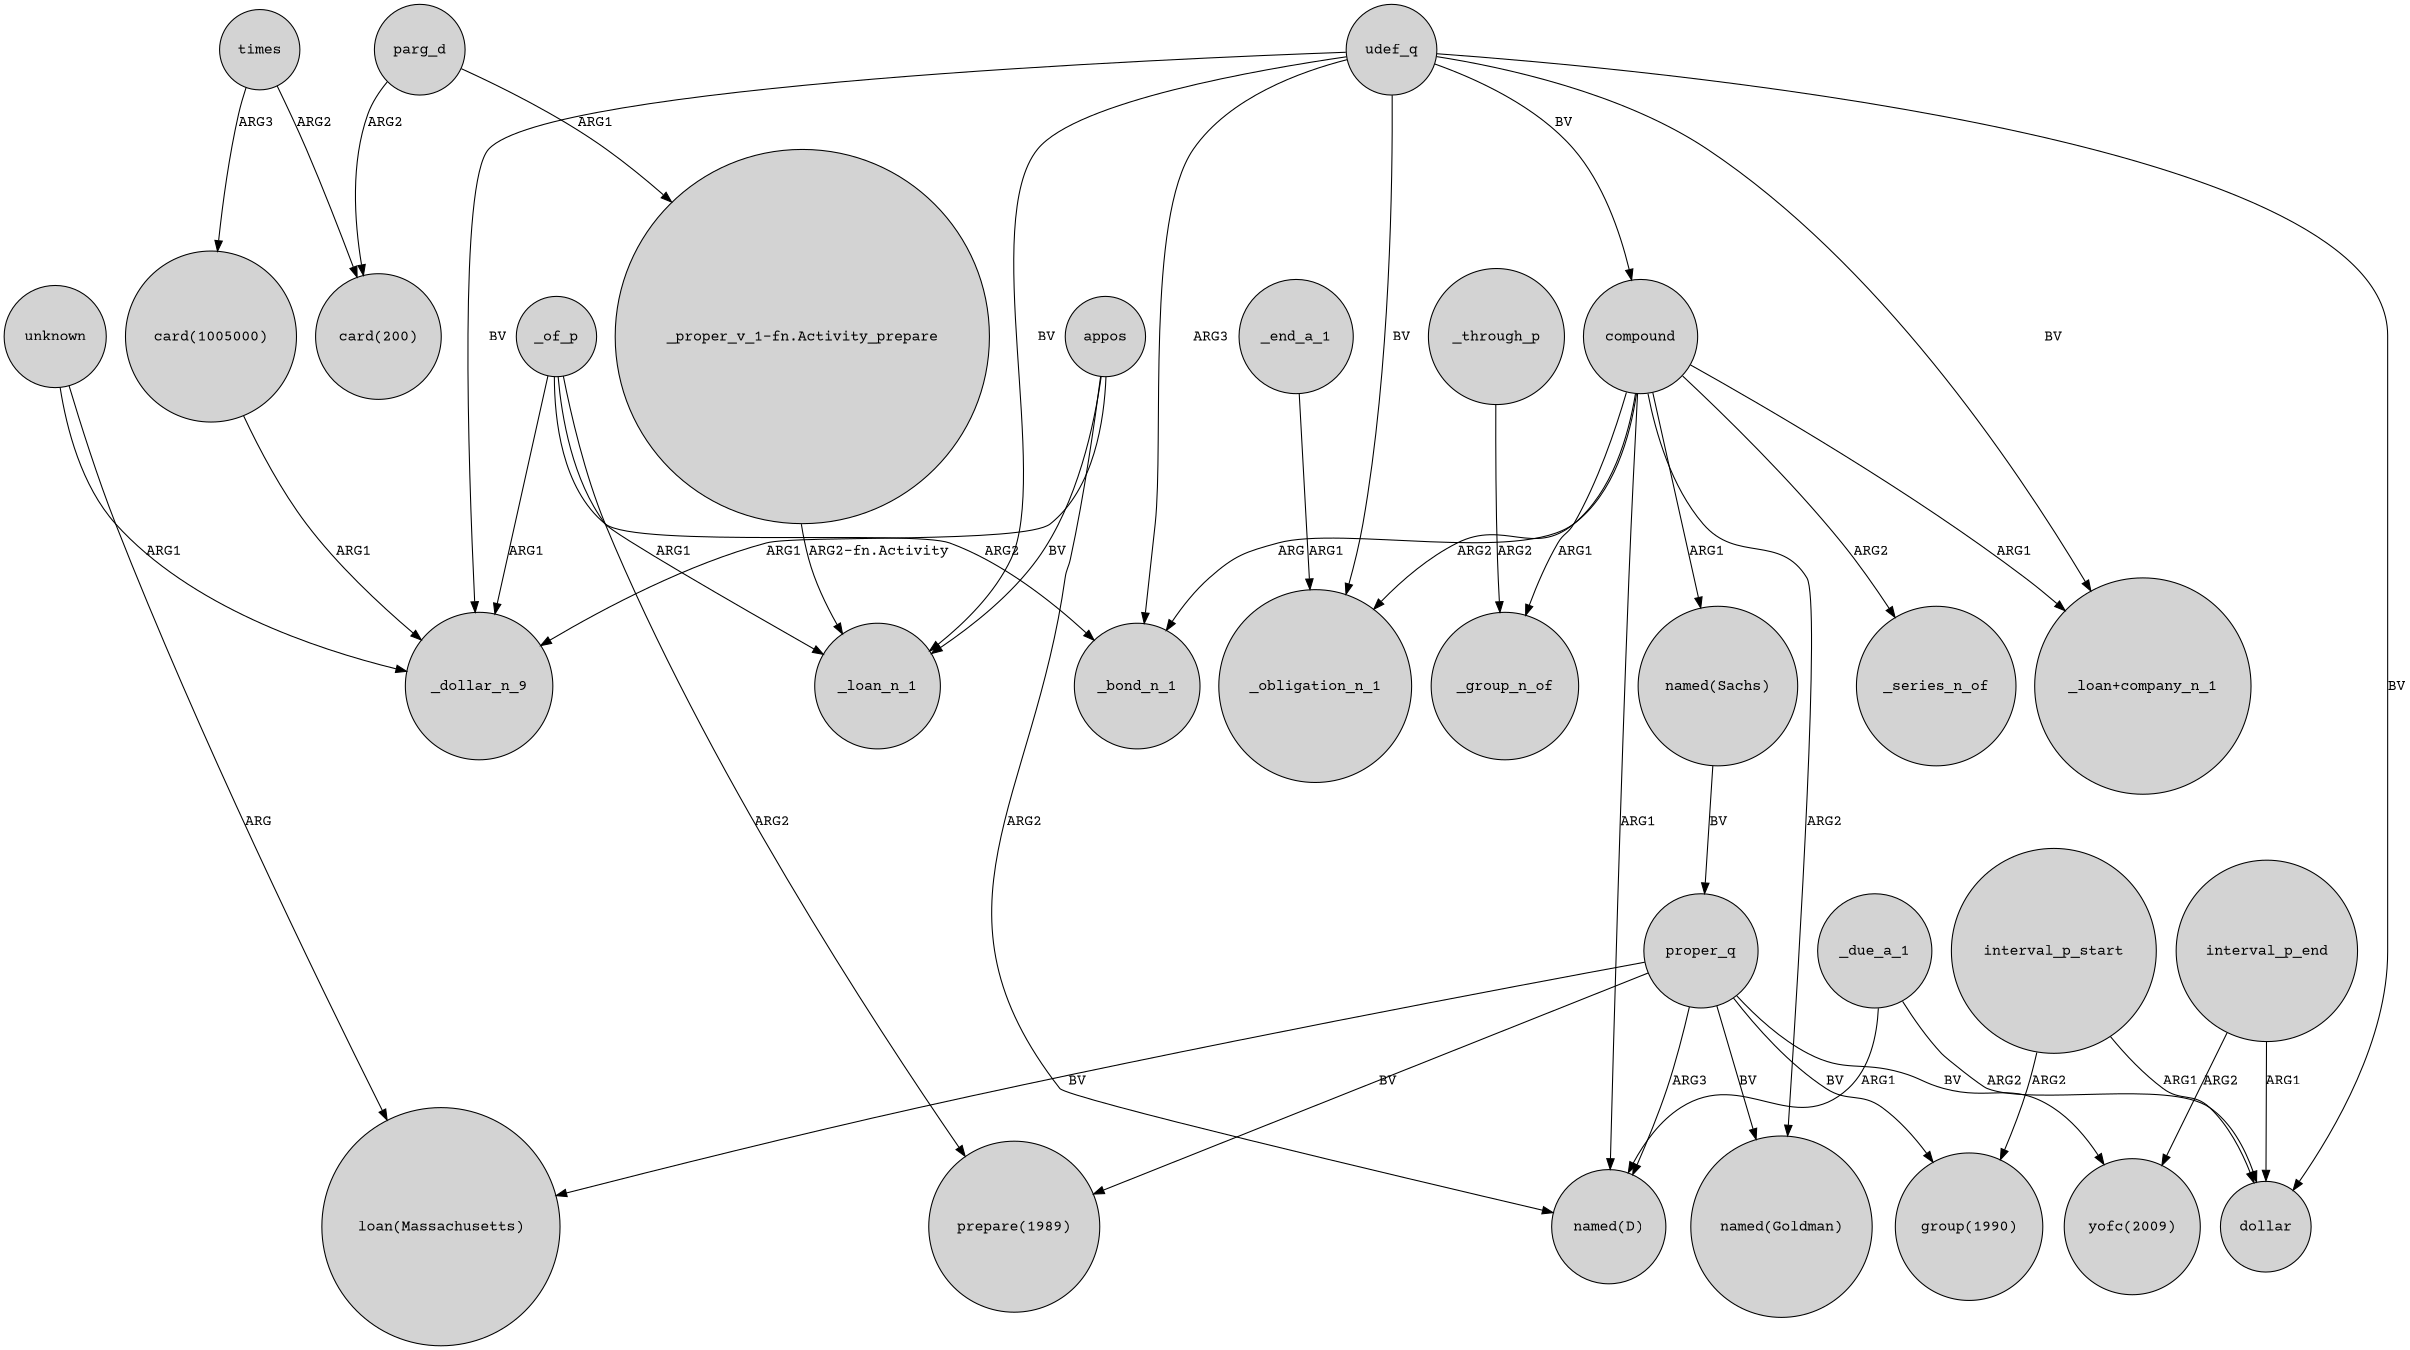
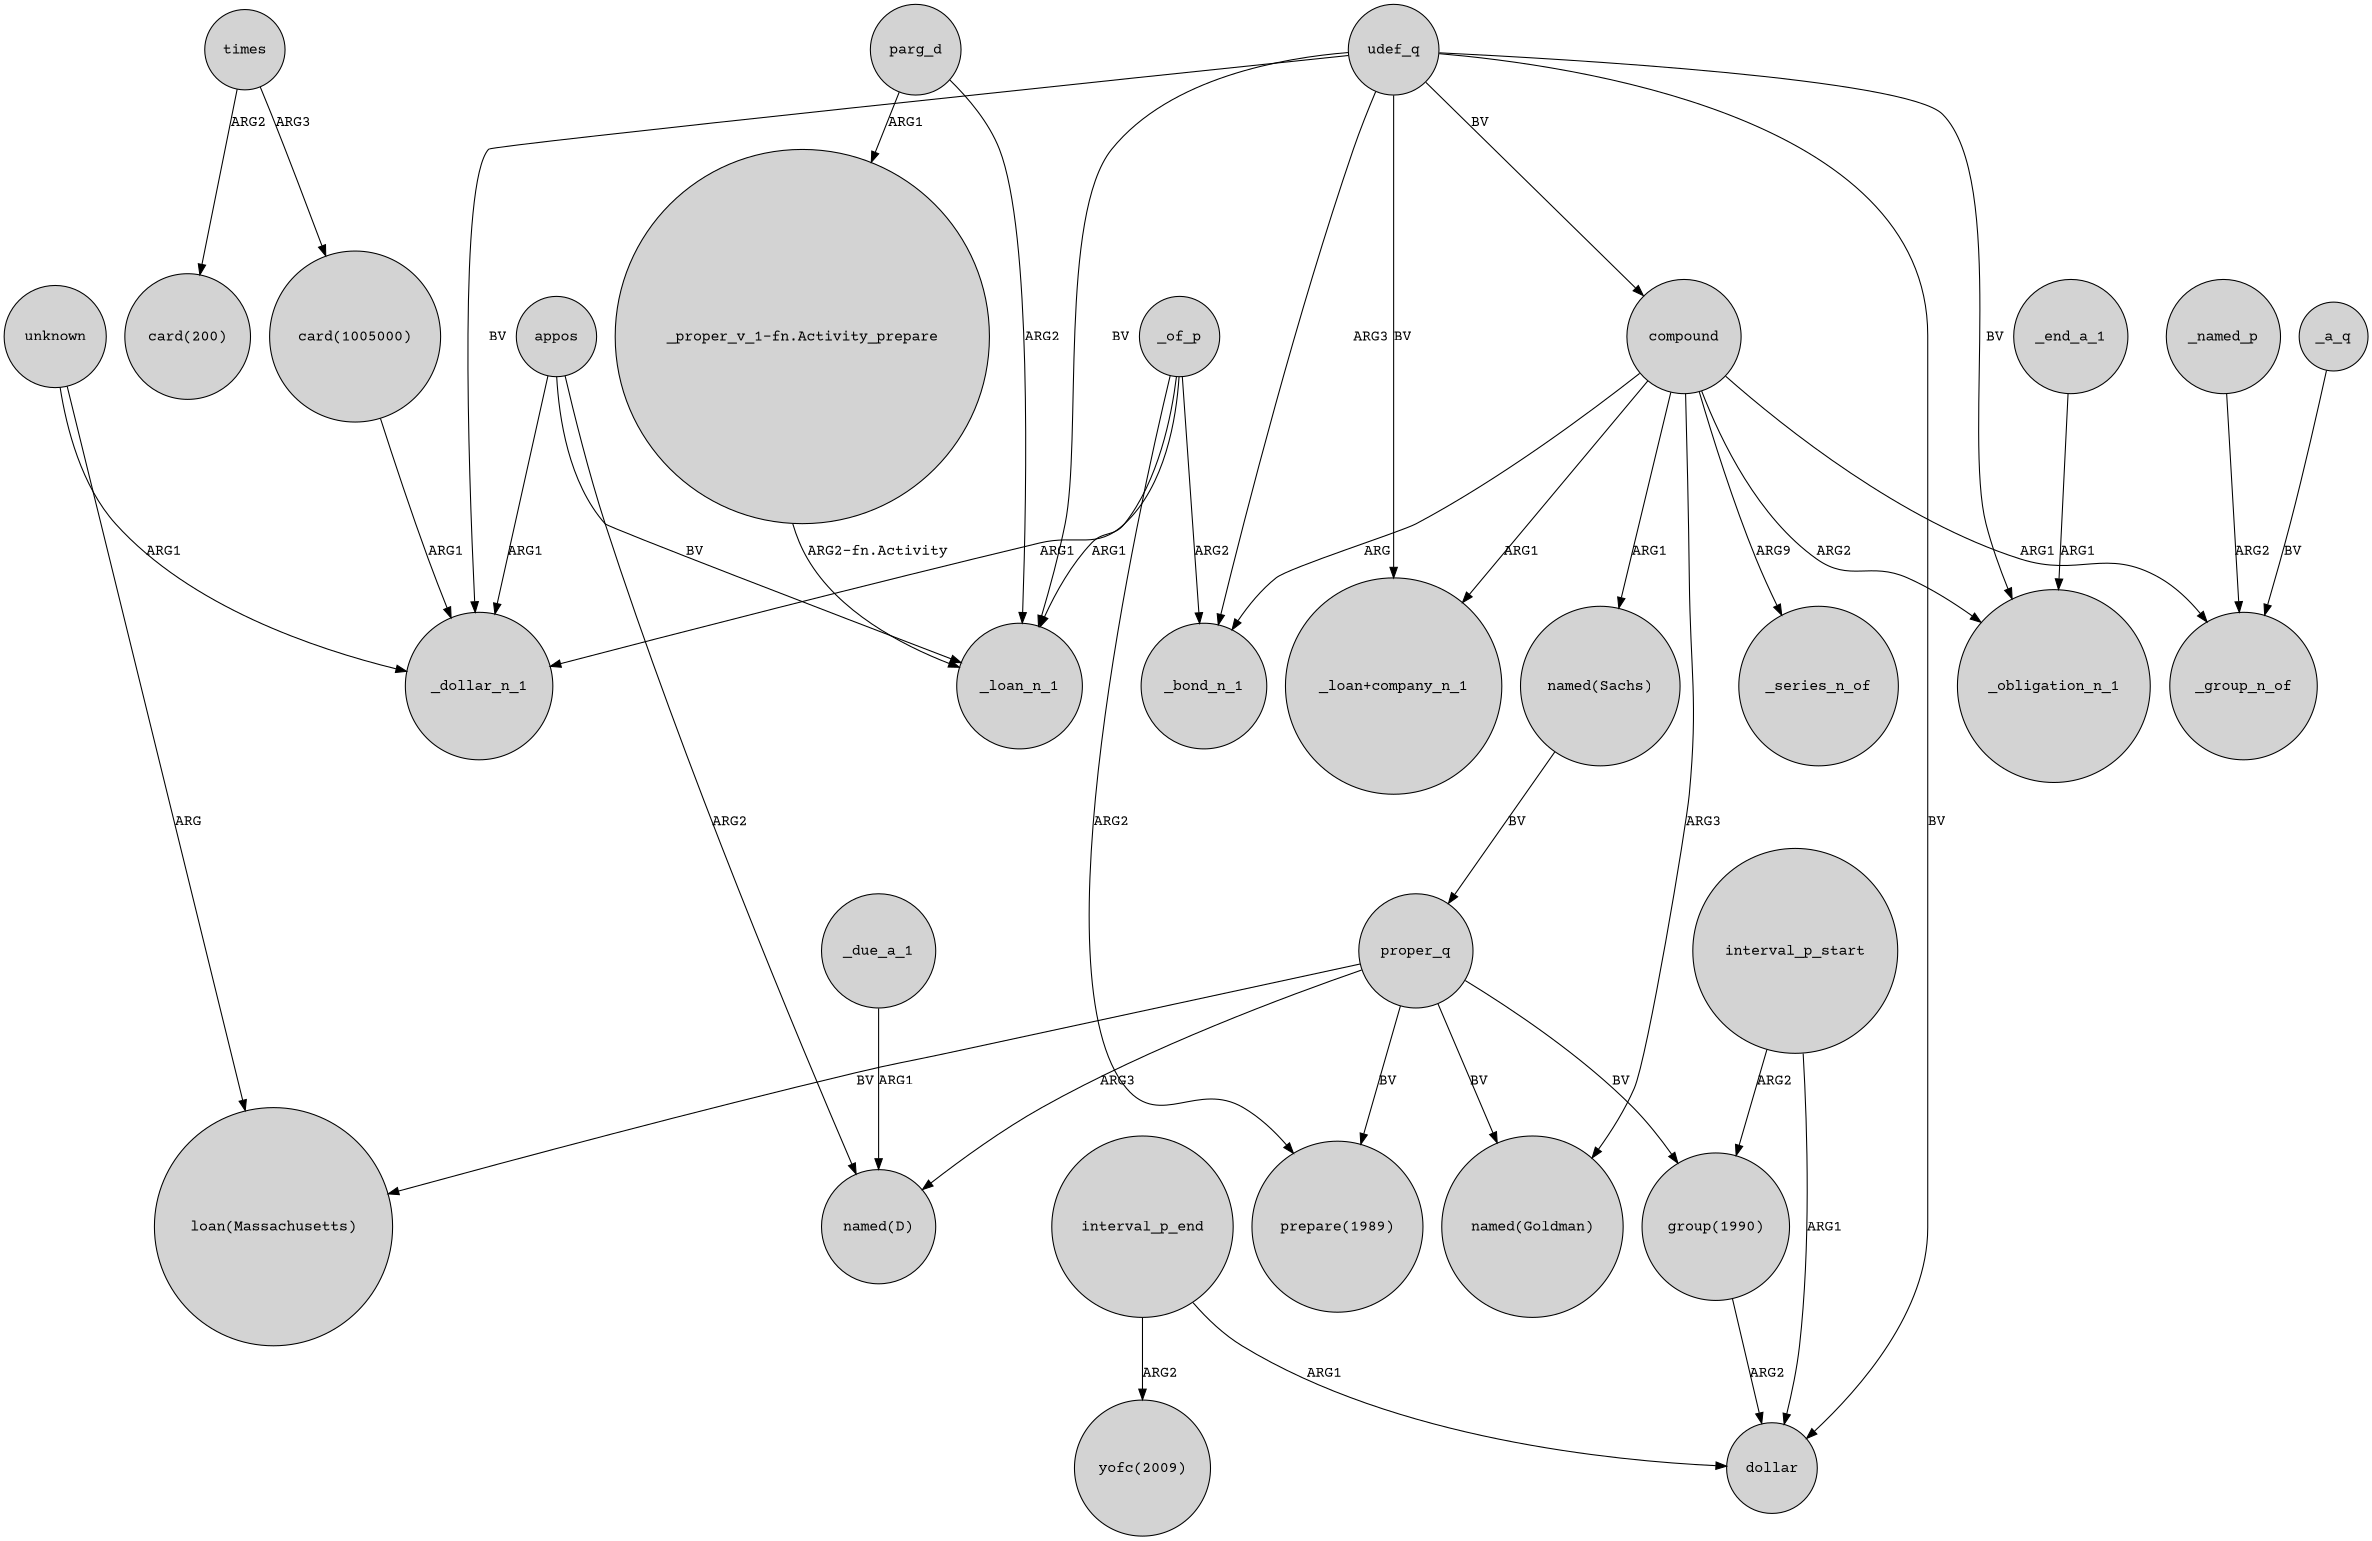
edge "parg_d" -> "card(200)": now "parg_d" -> "_loan_n_1"
node "_through_p": label "_through_p" -> "_named_p"
node "_a_q": added
edge "compound" -> "_series_n_of": label "ARG2" -> "ARG9"
node "_dollar_n_9": label "_dollar_n_9" -> "_dollar_n_1"
edge "compound" -> "named(D)": removed, label "ARG1"
edge "compound" -> "named(Goldman)": label "ARG2" -> "ARG3"
edge "proper_q" -> "yofc(2009)": removed, label "BV"
edge "_due_a_1" -> "dollar": now "group(1990)" -> "dollar"
